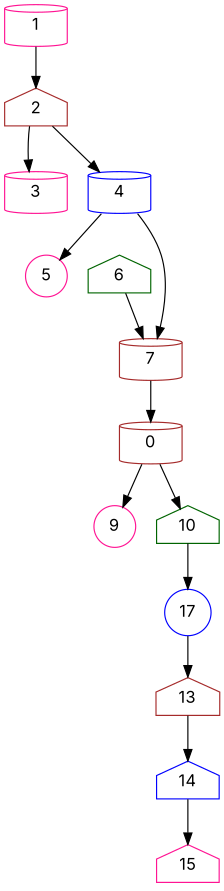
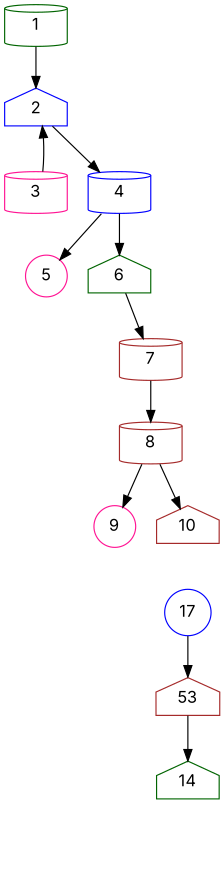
node "1": color deeppink -> darkgreen
node "2": color brown -> blue
edge "2" -> "3": reversed
edge "4" -> "7": now "4" -> "6"
node "0": label "0" -> "8"
node "10": color darkgreen -> brown
edge "10" -> "17": removed
node "13": label "13" -> "53"
node "14": color blue -> darkgreen
node "15": removed
